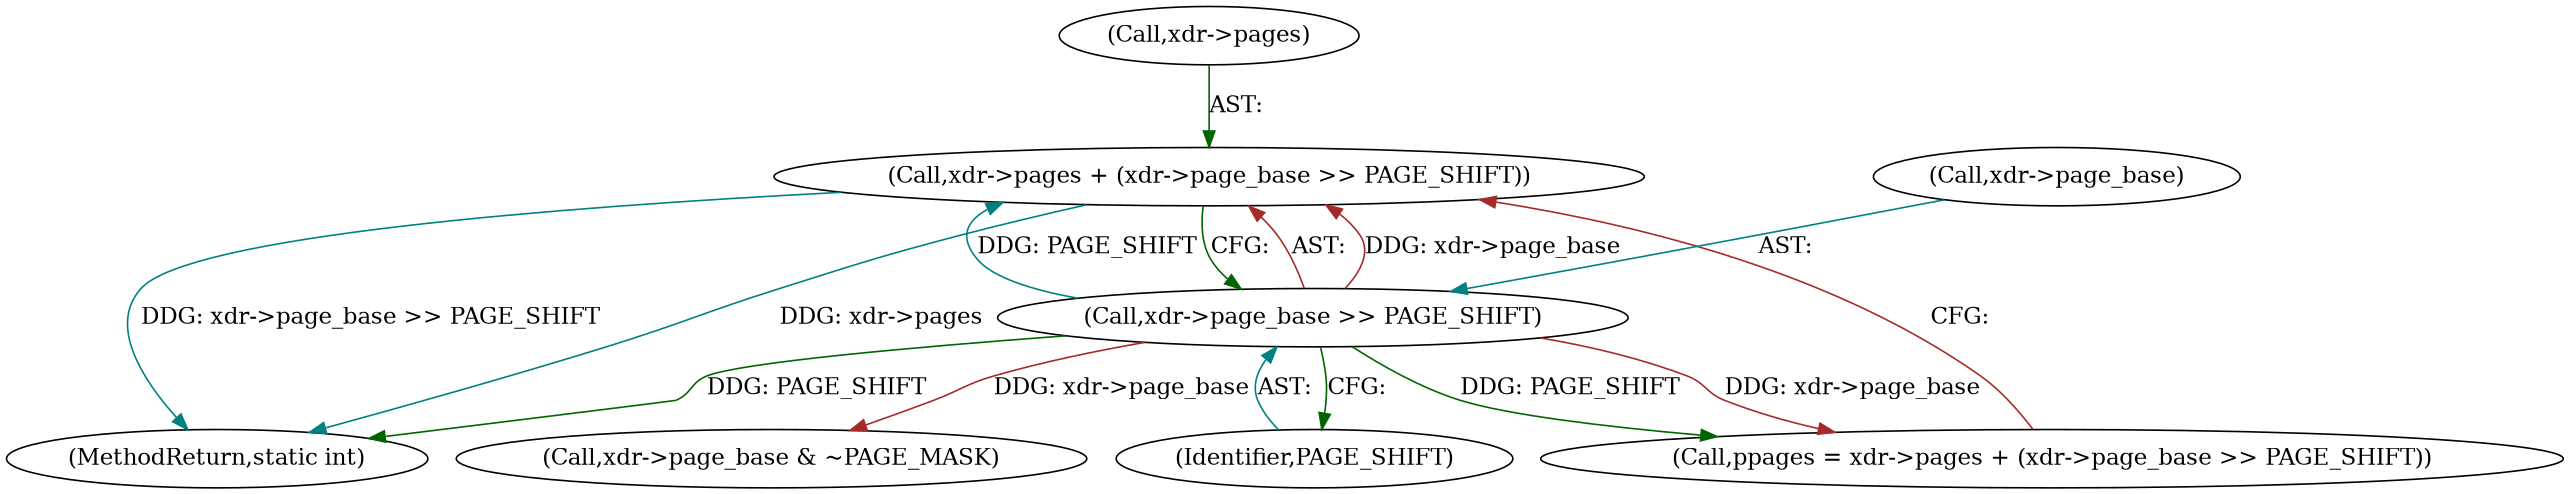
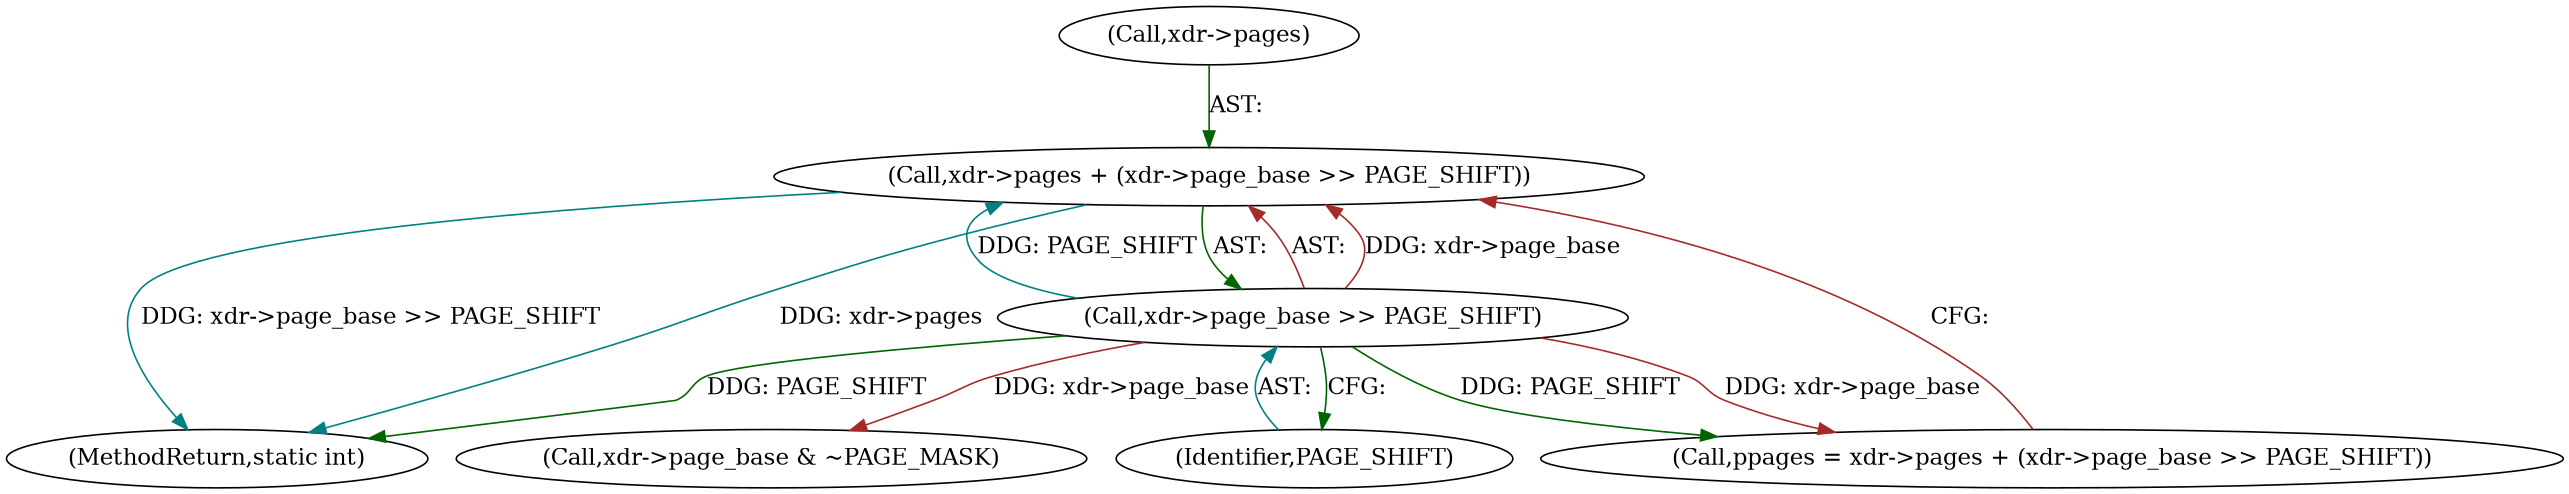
node "(Call,xdr->page_base)": removed
edge "(Call,xdr->pages + (xdr->page_base >> PAGE_SHIFT))" -> "(Call,xdr->page_base >> PAGE_SHIFT)": label "CFG: " -> "AST: "
